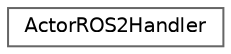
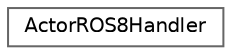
node "ActorROS2Handler": label "ActorROS2Handler" -> "ActorROS8Handler"
